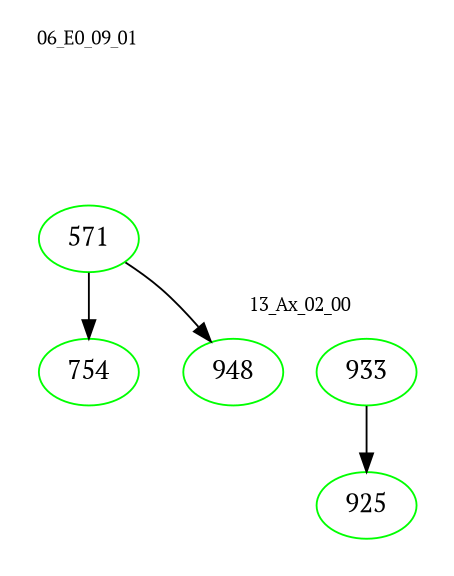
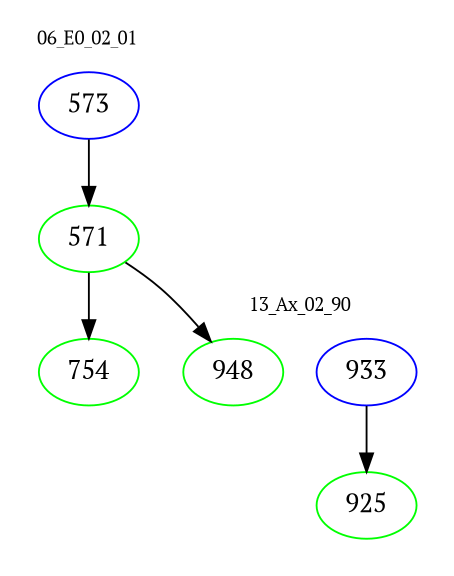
cluster "06_E0_09_01": label "06_E0_09_01" -> "06_E0_02_01"
node "573": added
cluster "13_Ax_02_00": label "13_Ax_02_00" -> "13_Ax_02_90"
node "933": color green -> blue
